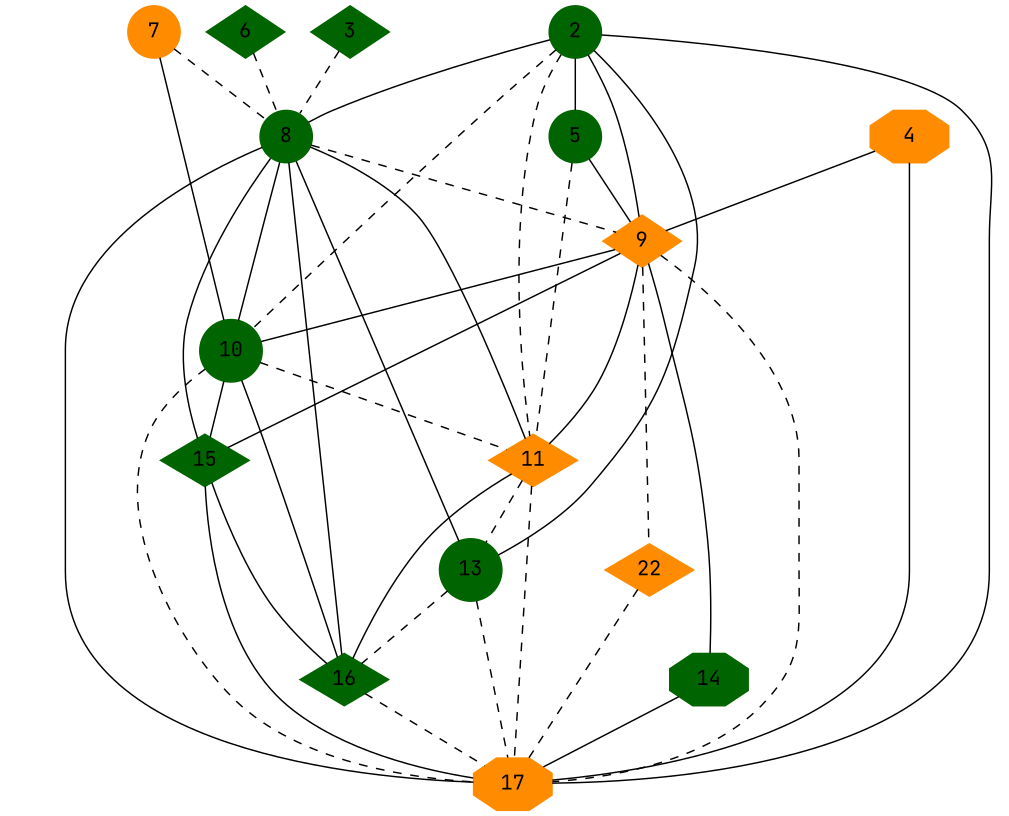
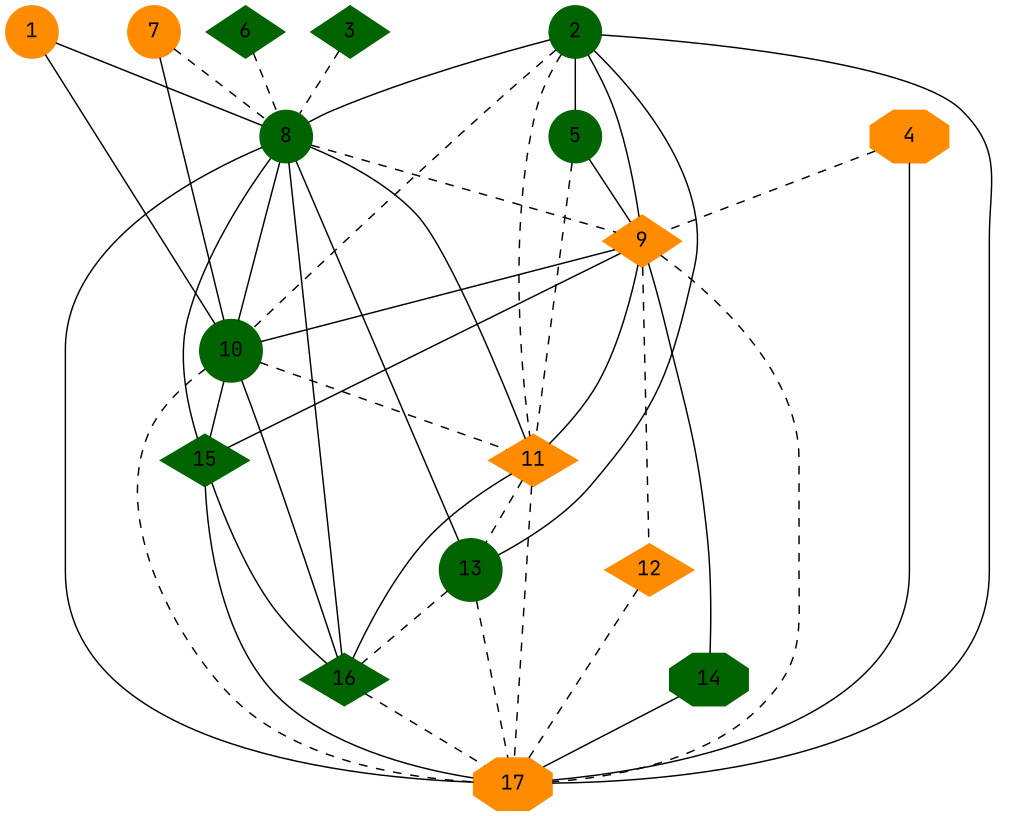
node "1": added
edge "4" -- "9": style solid -> dashed
node "22": label "22" -> "12"
